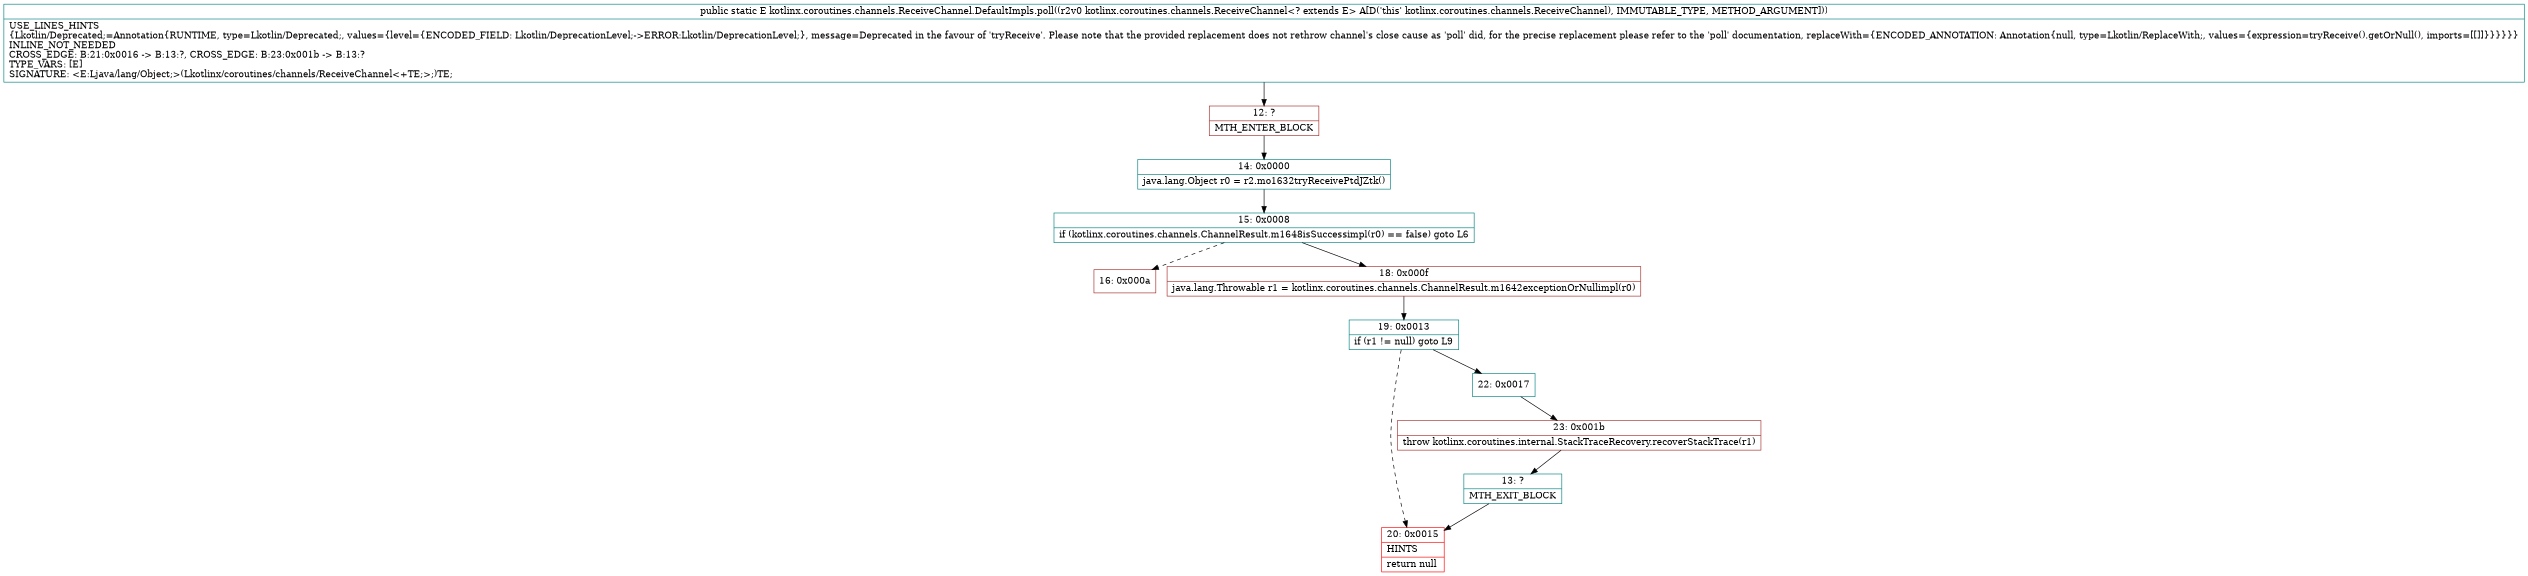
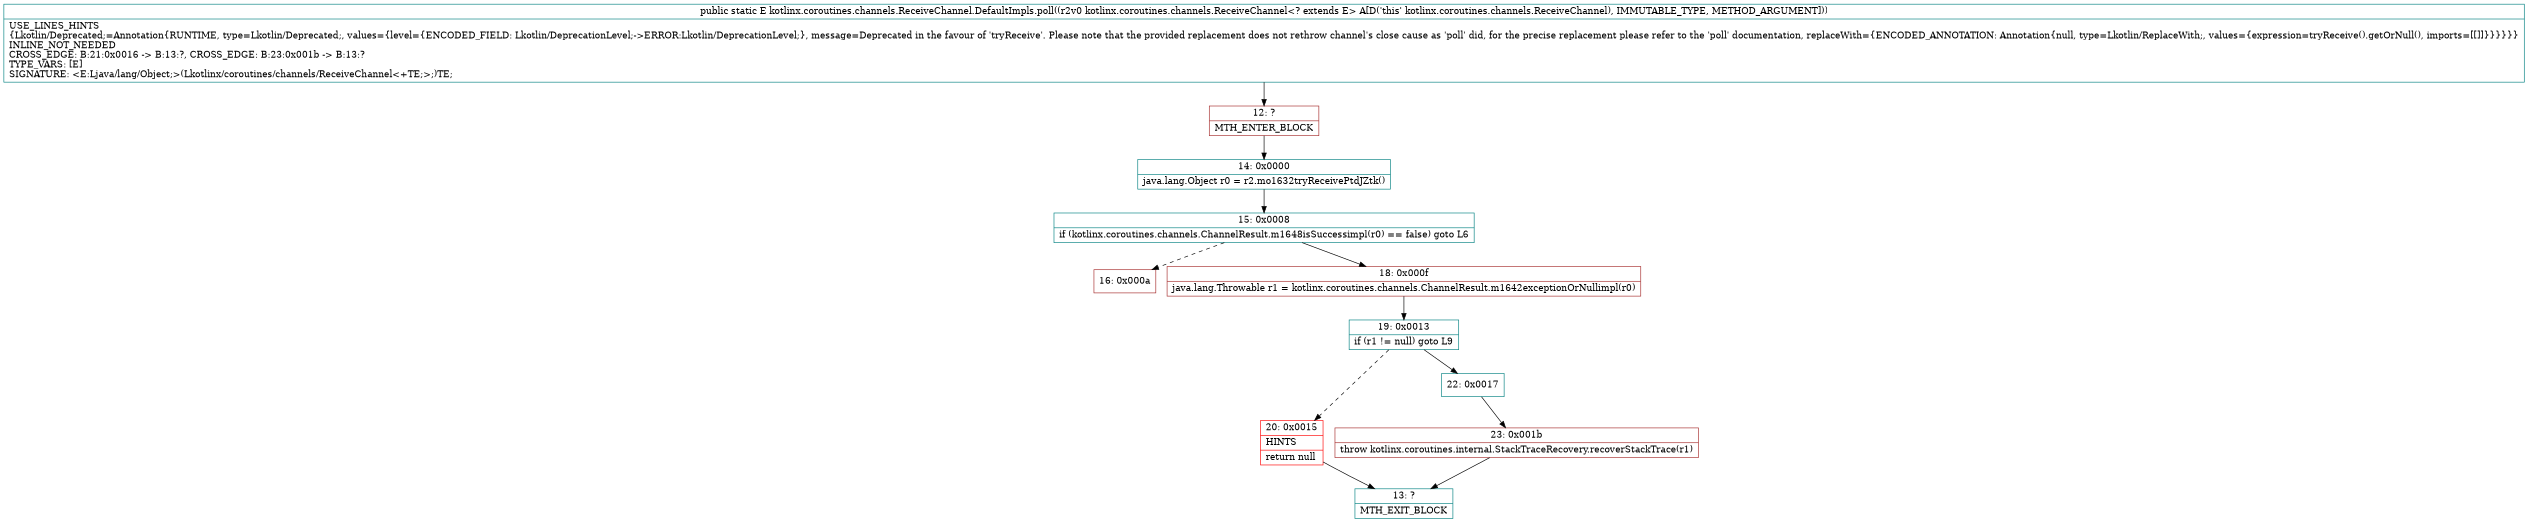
edge "13: ?" -> "20: 0x0015": reversed
